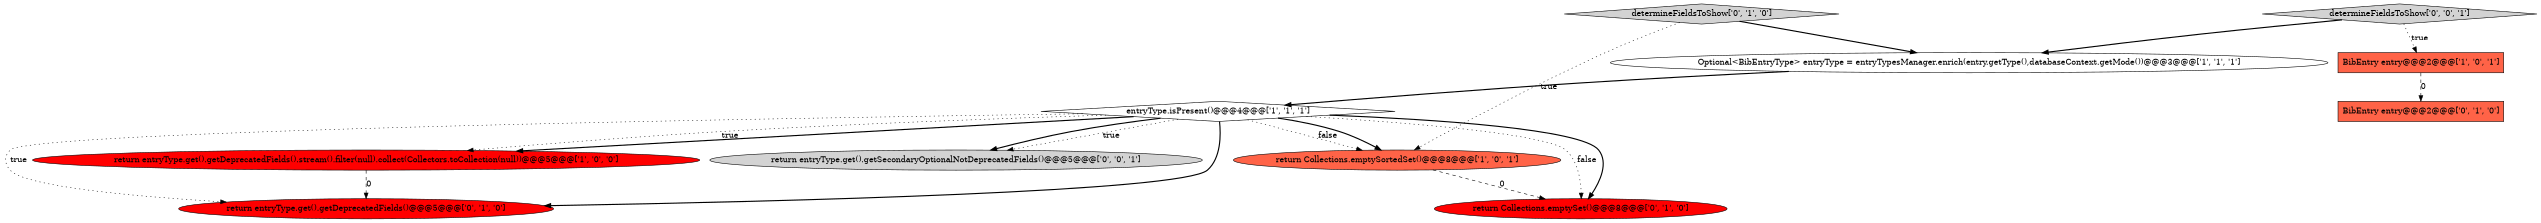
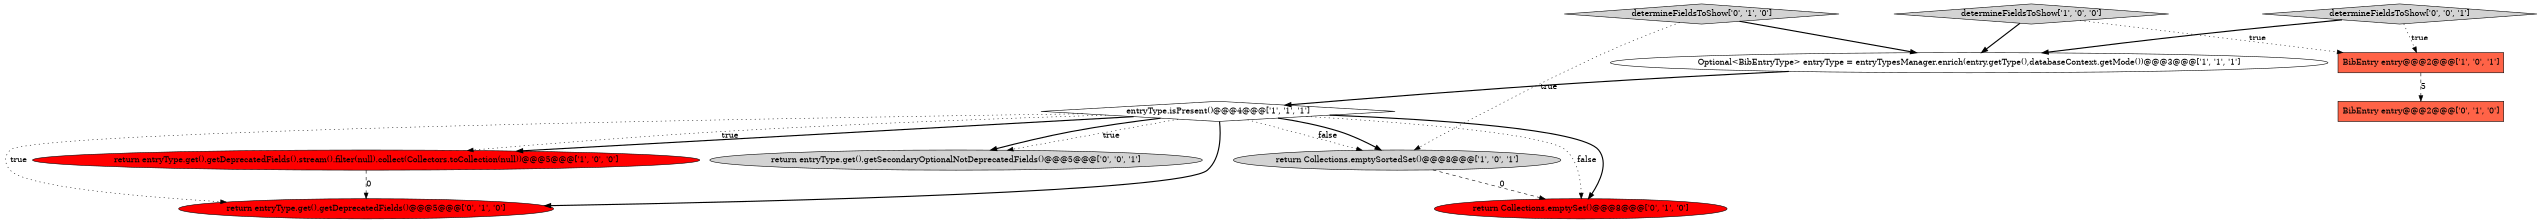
node "determineFieldsToShow['1', '0', '0']": added
edge "BibEntry entry@@@2@@@['1', '0', '1']" -> "BibEntry entry@@@2@@@['0', '1', '0']": label "0" -> "5"
node "return Collections.emptySortedSet()@@@8@@@['1', '0', '1']": fillcolor tomato -> lightgray
